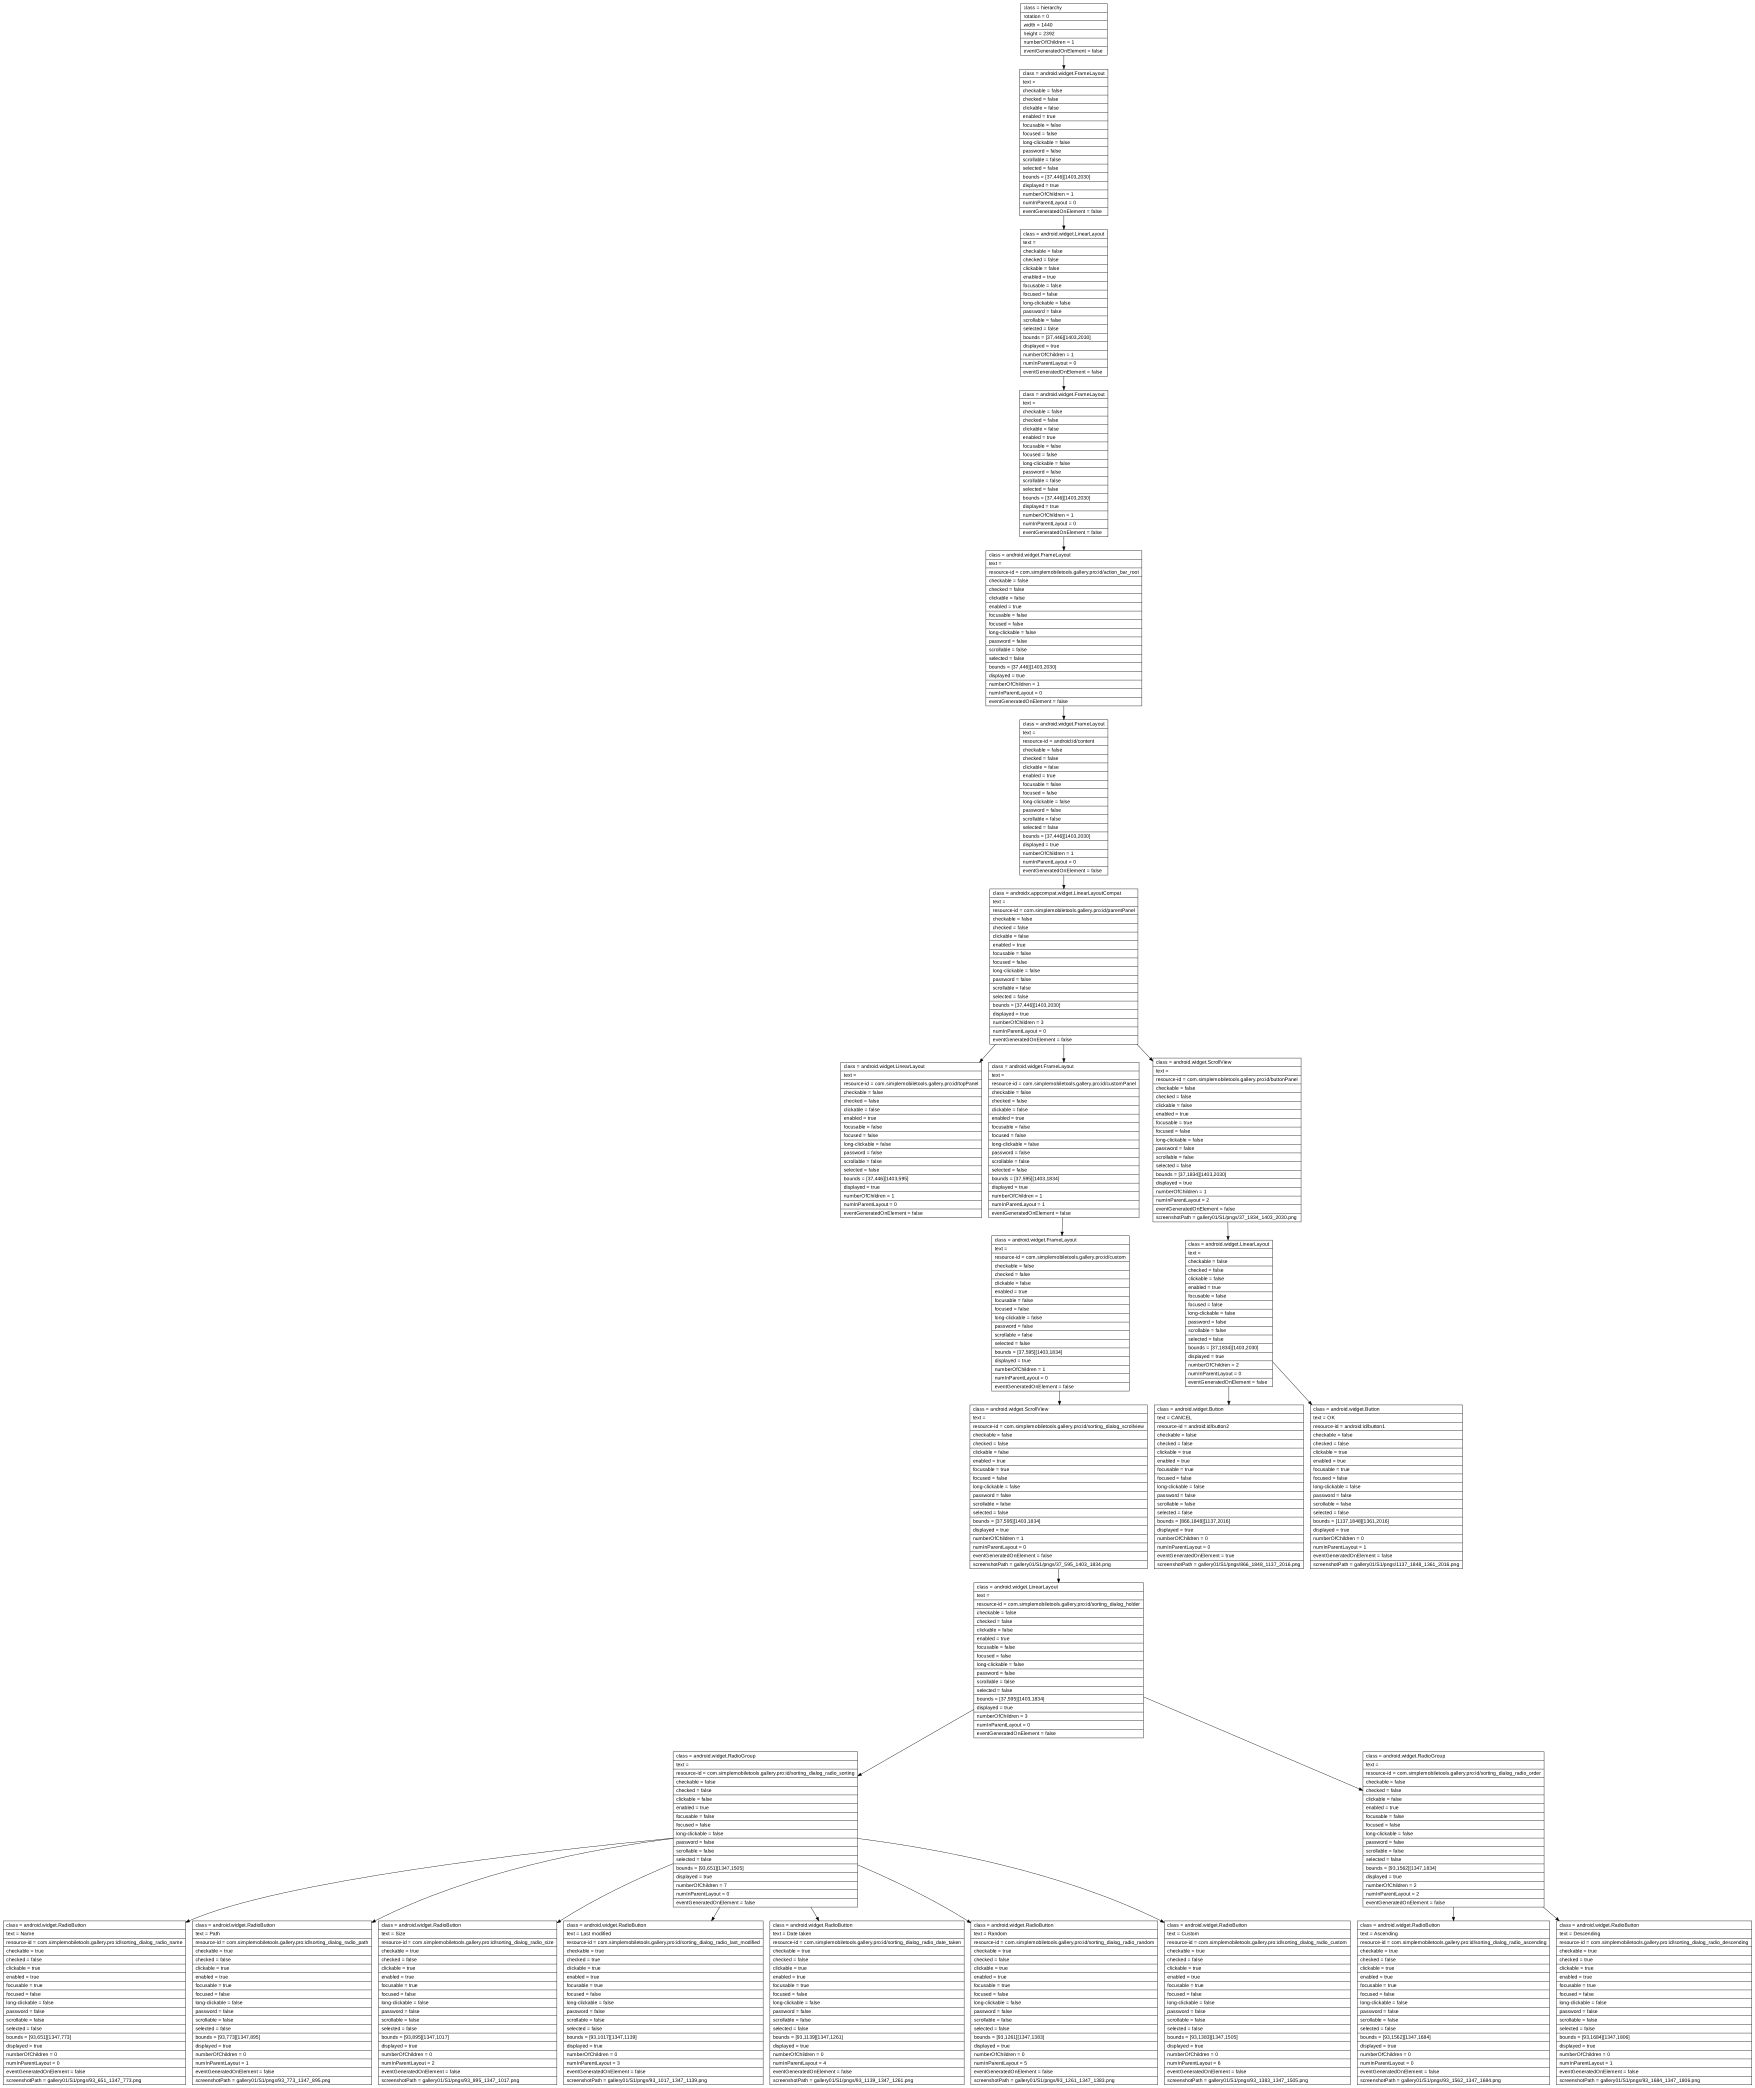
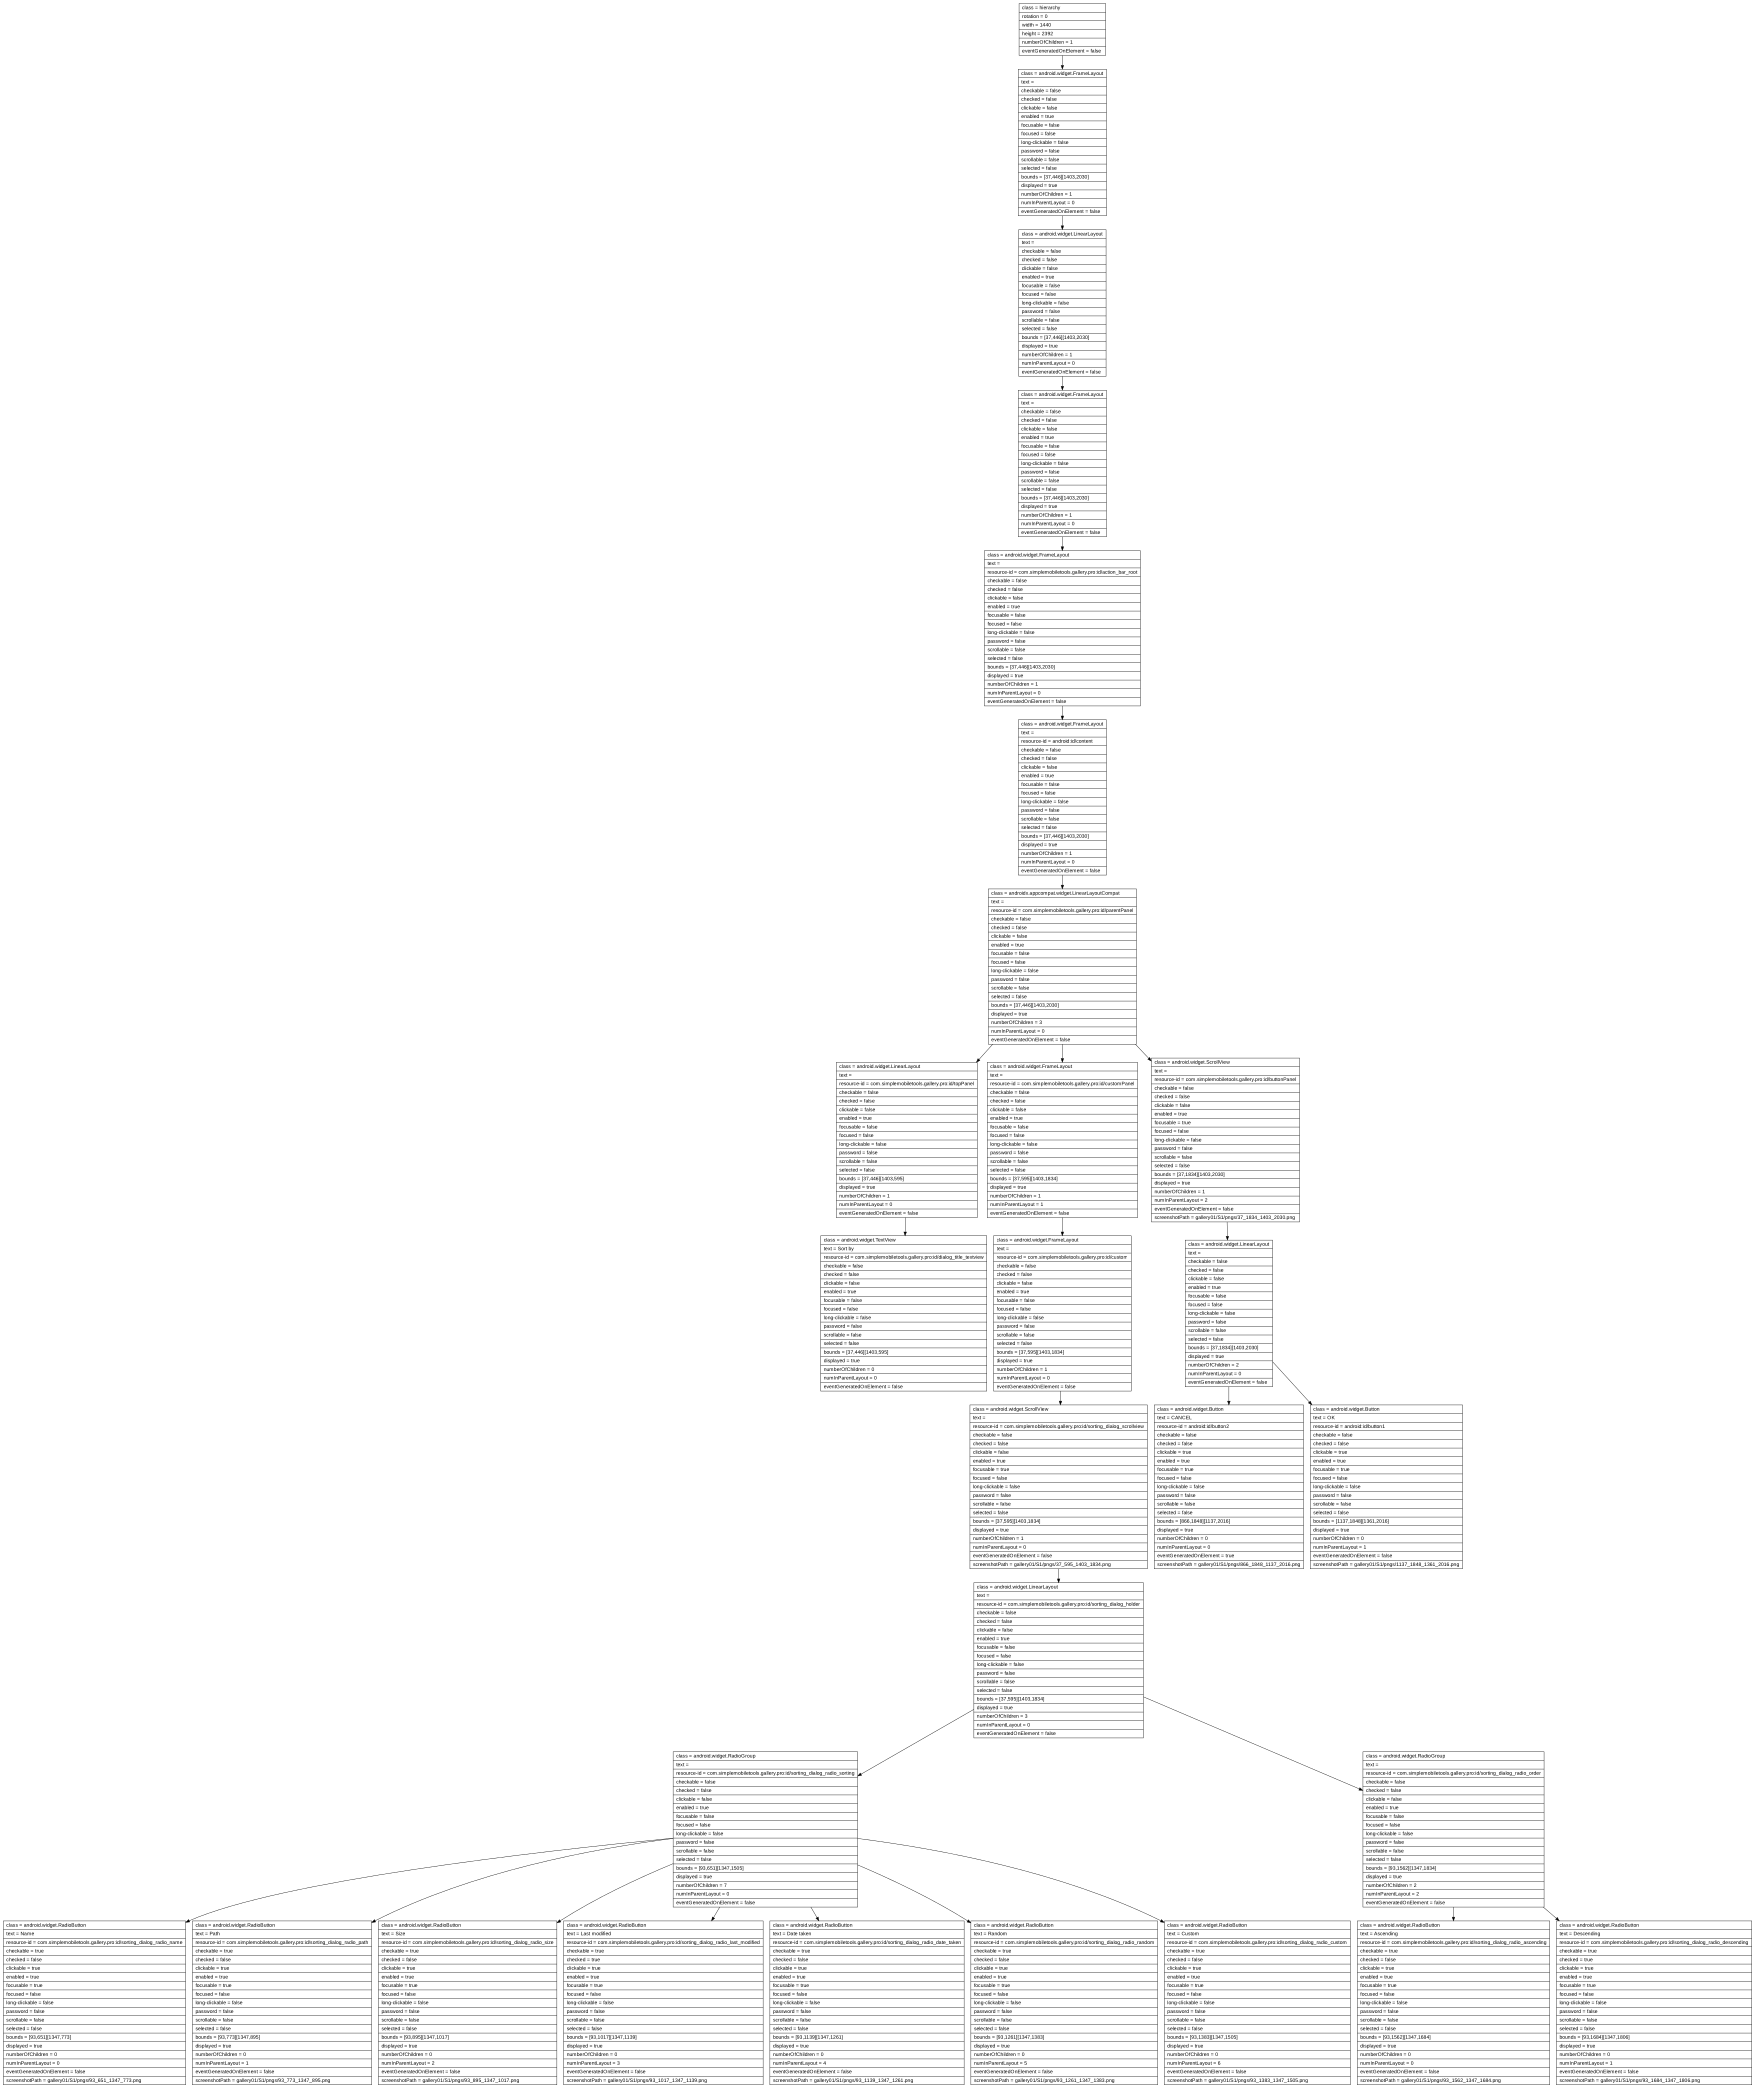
node "class = android.widget.TextView": added
